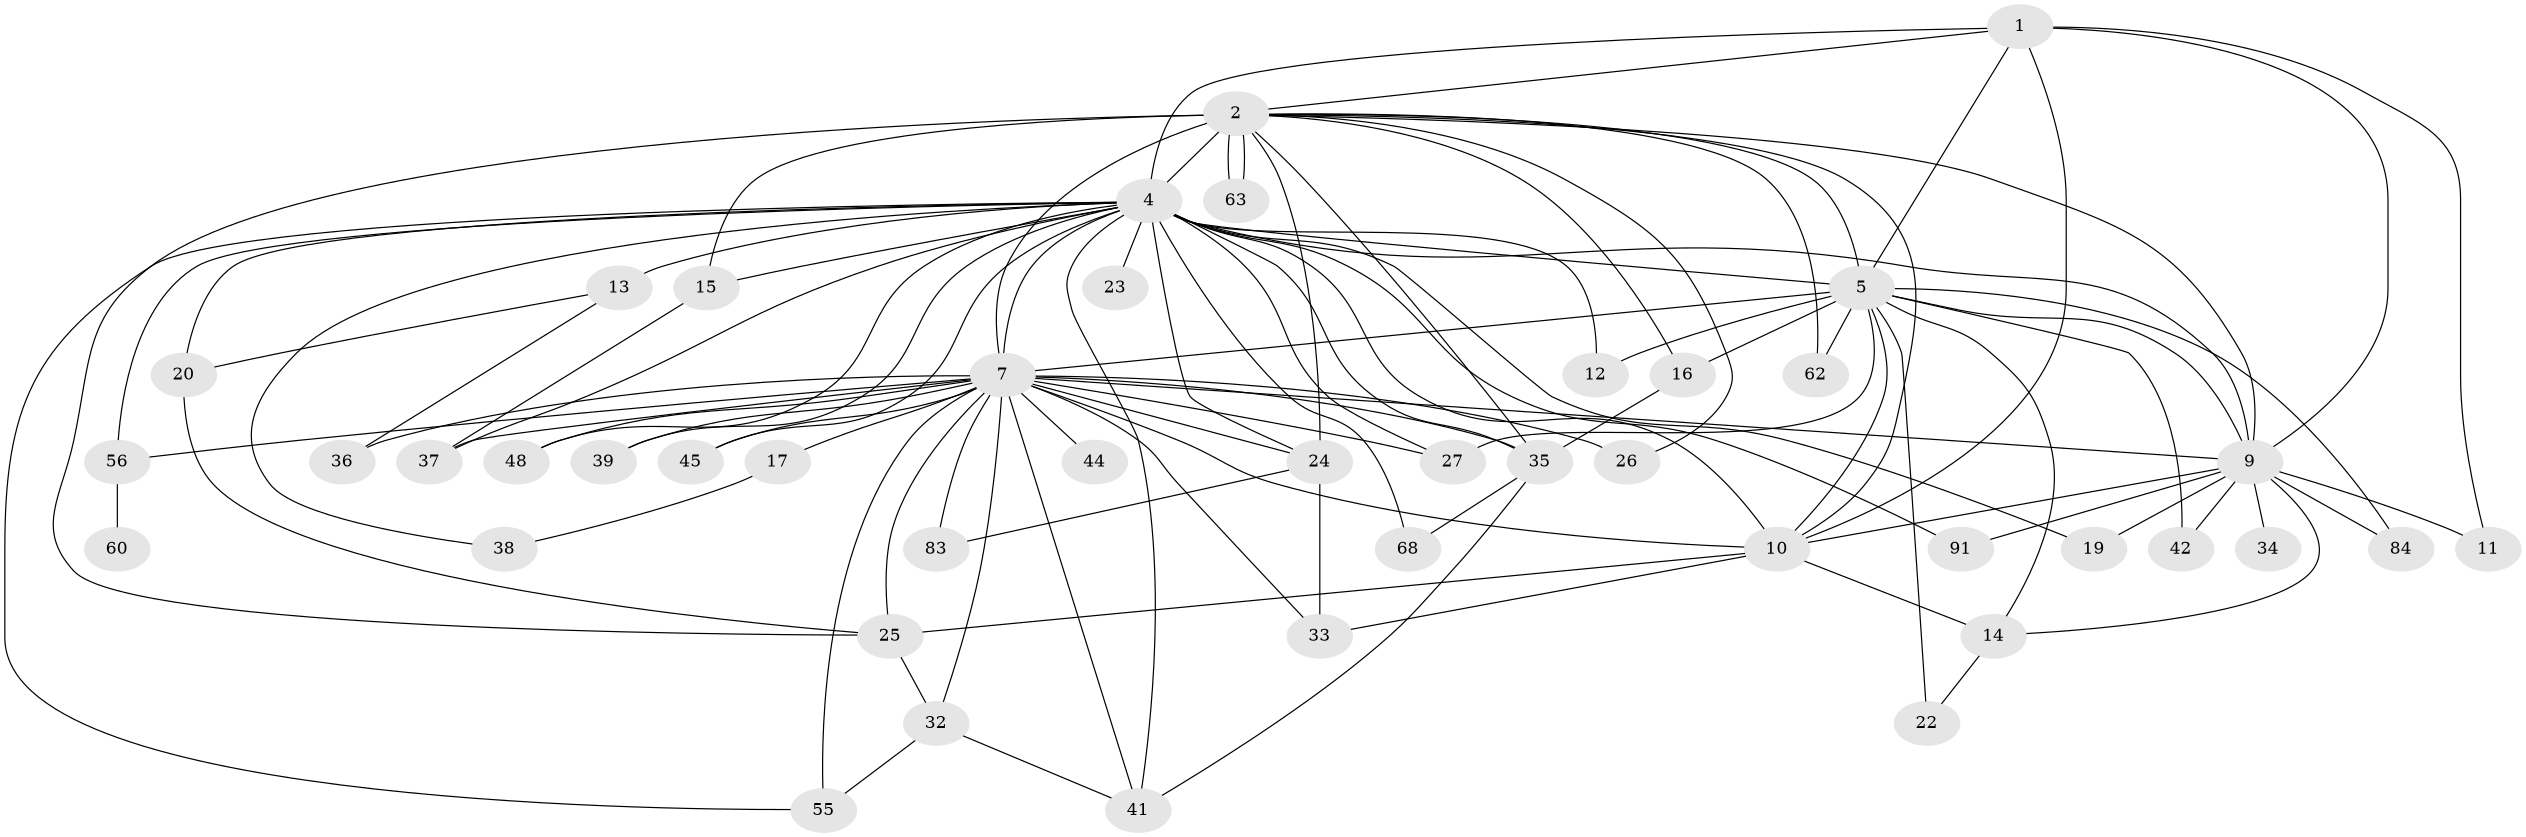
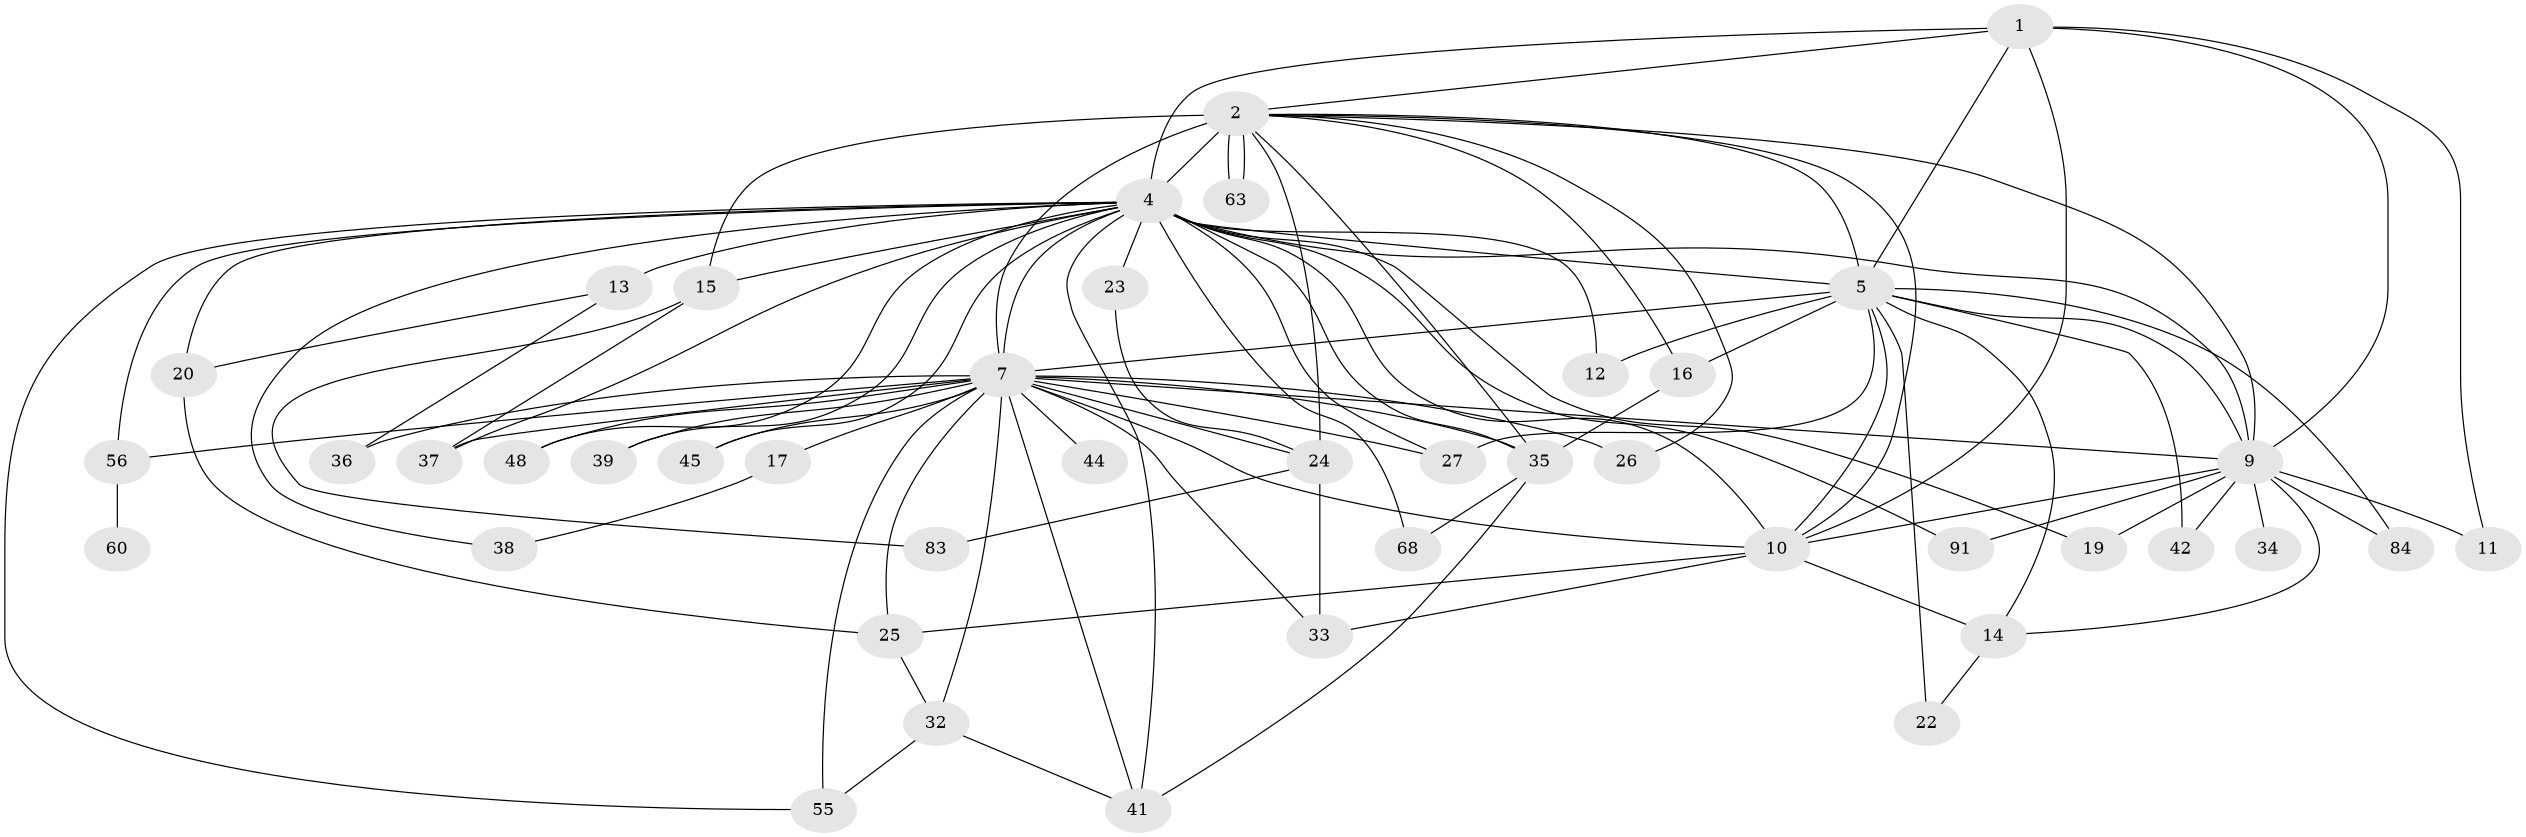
edge "2" -- "25": removed
edge "4" -- "24": now "23" -- "24"
node "62": removed
edge "7" -- "83": now "15" -- "83"
